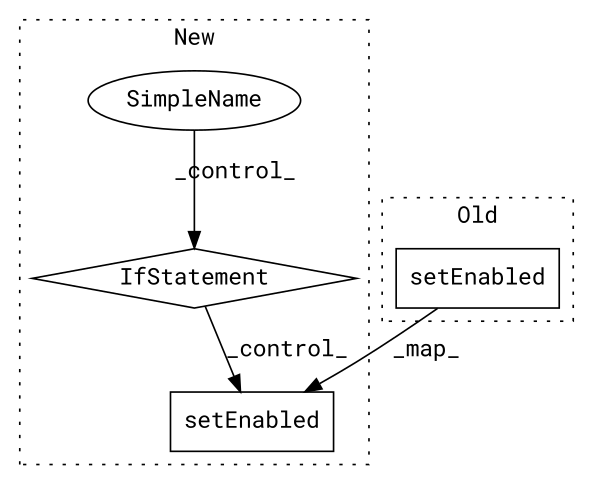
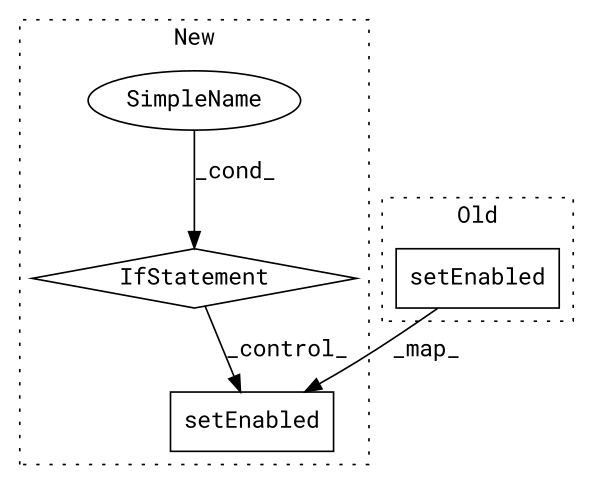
edge "SimpleName" -> "IfStatement": label "_control_" -> "_cond_"
